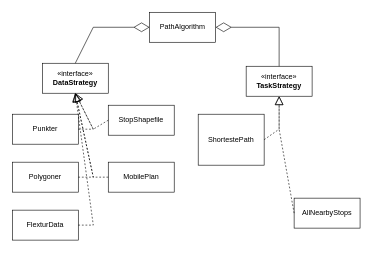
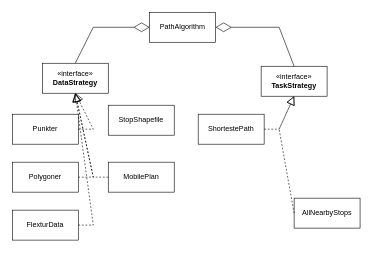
node "«interface» TaskStrategy": moved (279, 81) -> (294, 81)
edge "StopShapefile" -> "«interface» DataStrategy": removed
node "ShortestePath": size 66x51 -> 66x30
